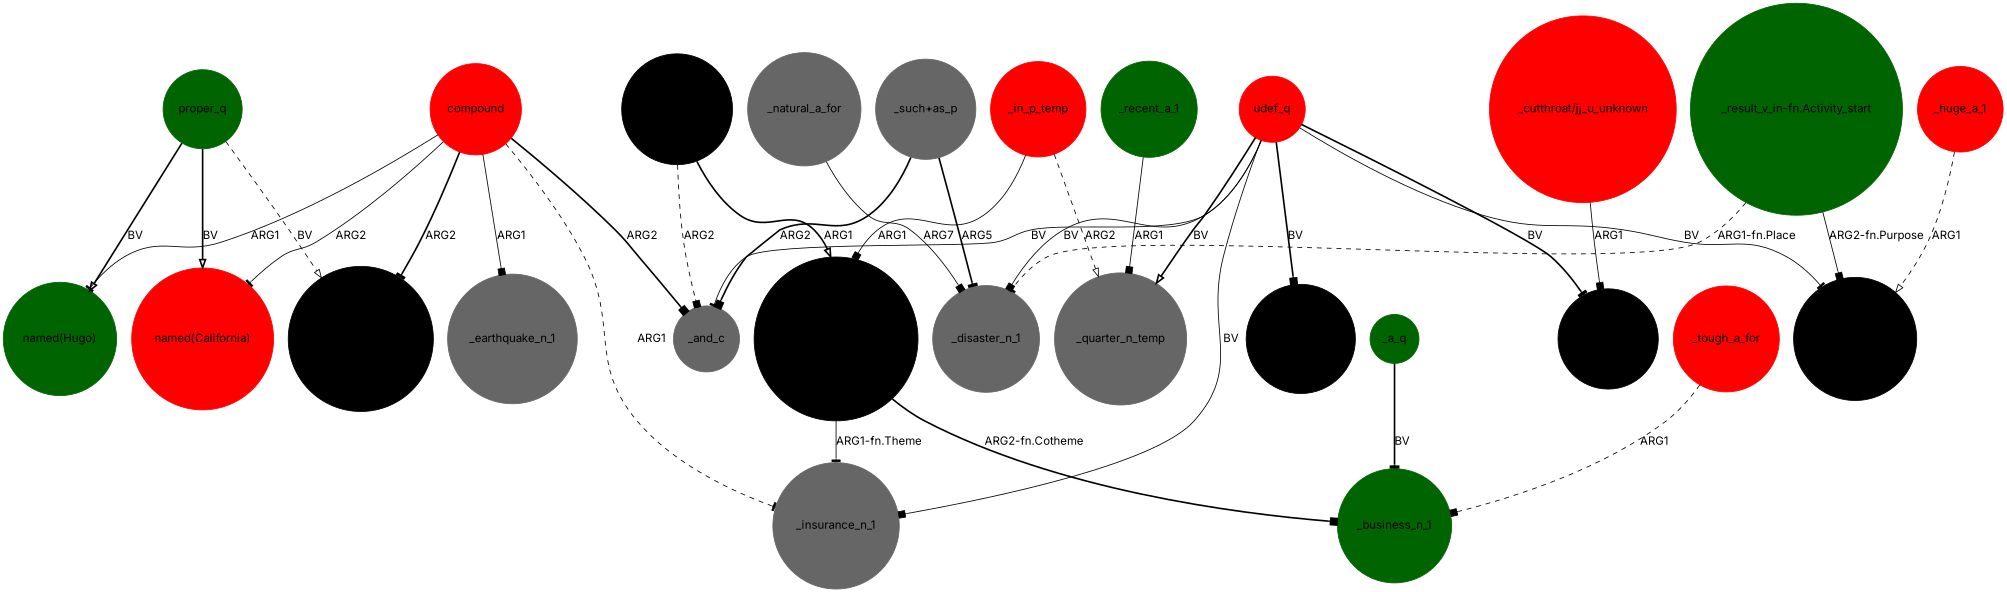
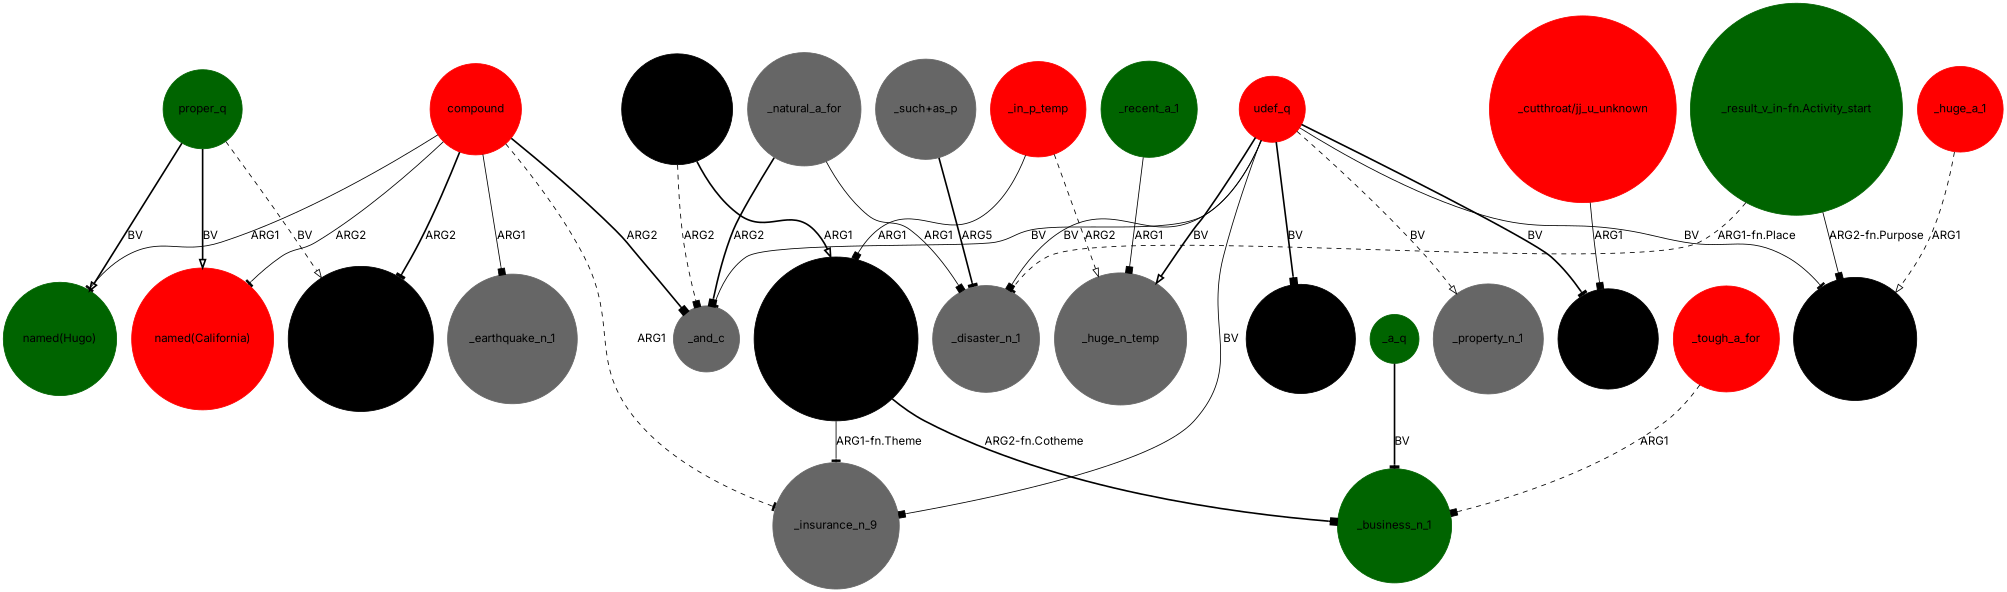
edge "_such+as_p" -> "_and_c": now "_natural_a_for" -> "_and_c"
edge "_natural_a_for" -> "_disaster_n_1": label "ARG7" -> "ARG1"
node "_quarter_n_temp": label "_quarter_n_temp" -> "_huge_n_temp"
node "_property_n_1": added
node "_insurance_n_1": label "_insurance_n_1" -> "_insurance_n_9"
